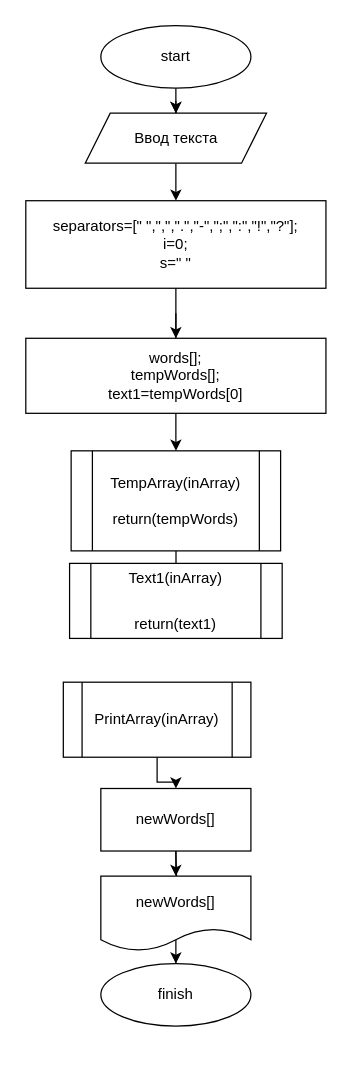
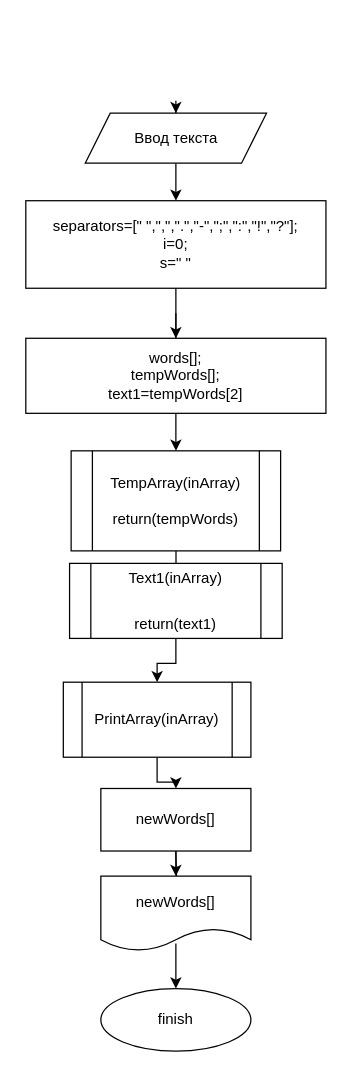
node "start": removed
edge "start" -> "Ввод текста": removed
node "words[]; tempWords[]; text1=tempWords[0]": label "words[]; tempWords[]; text1=tempWords[0]" -> "words[]; tempWords[]; text1=tempWords[2]"
edge "Text1(inArray) return(text1)" -> "PrintArray(inArray)": added
node "finish": moved (176, 994) -> (176, 1019)
